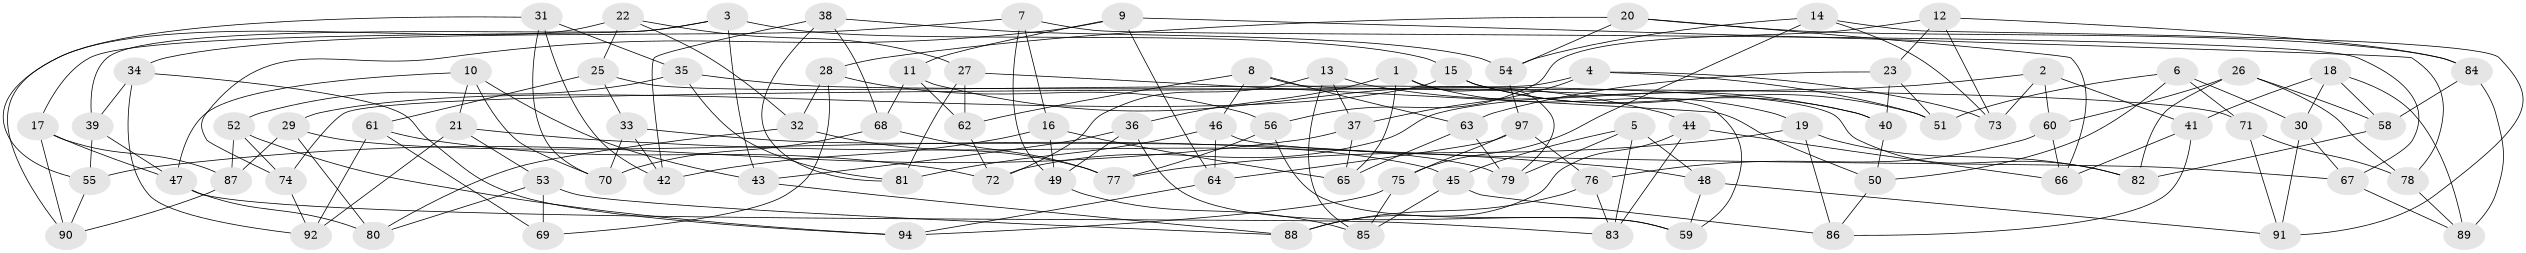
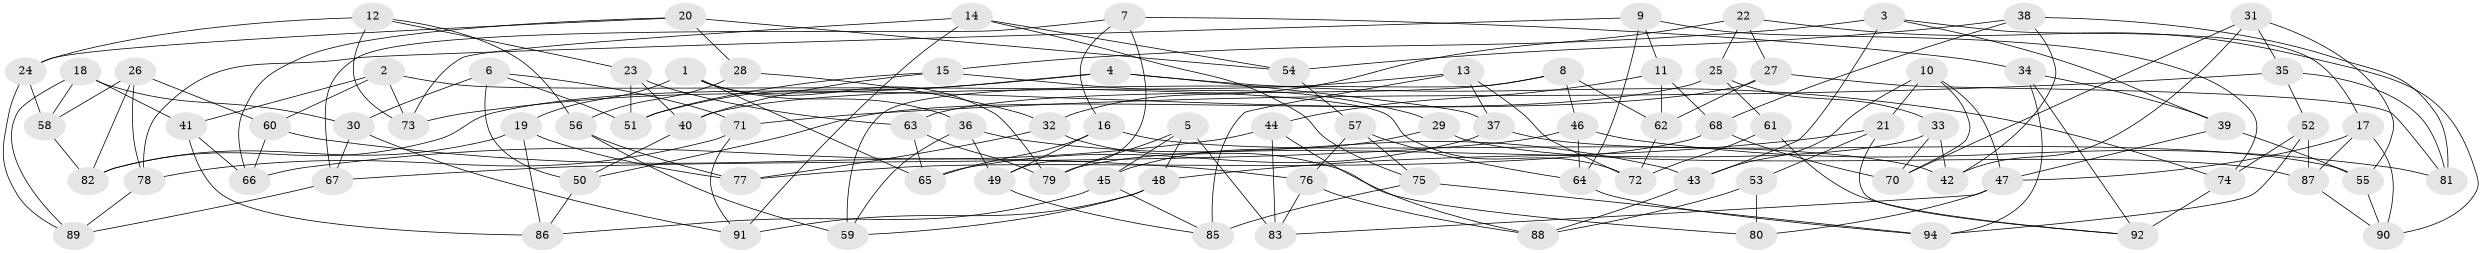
node "84": label "84" -> "24"
node "97": label "97" -> "57"
edge "29" -- "80": removed
node "69": removed
